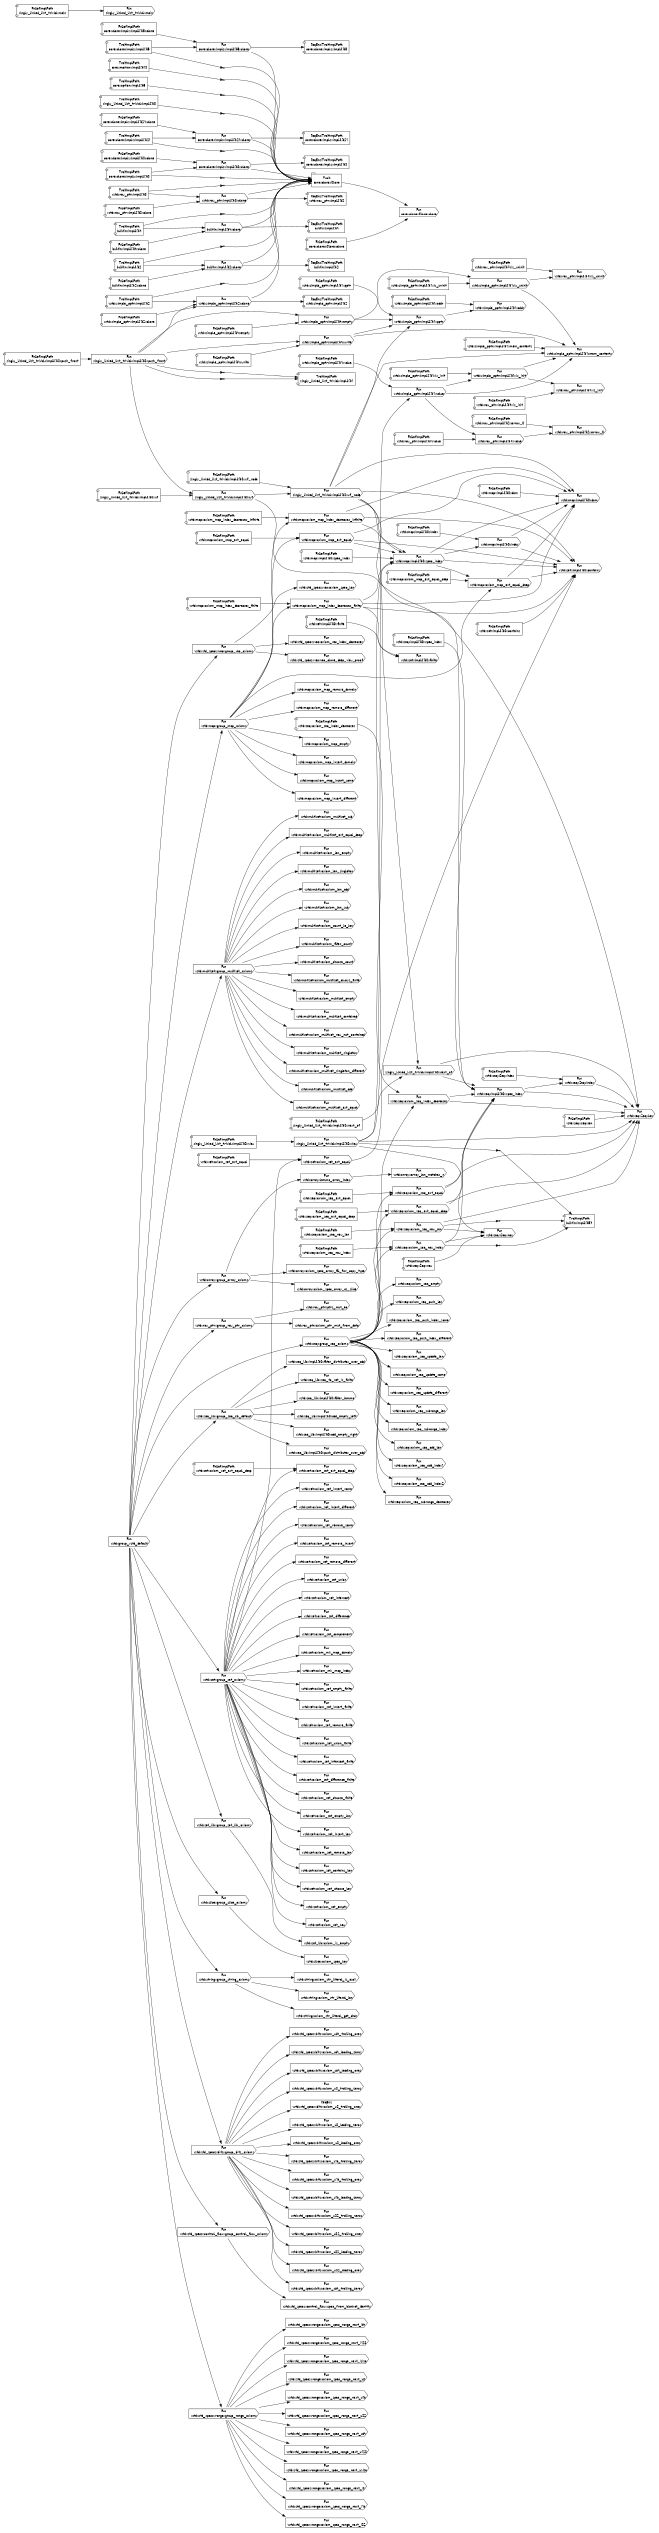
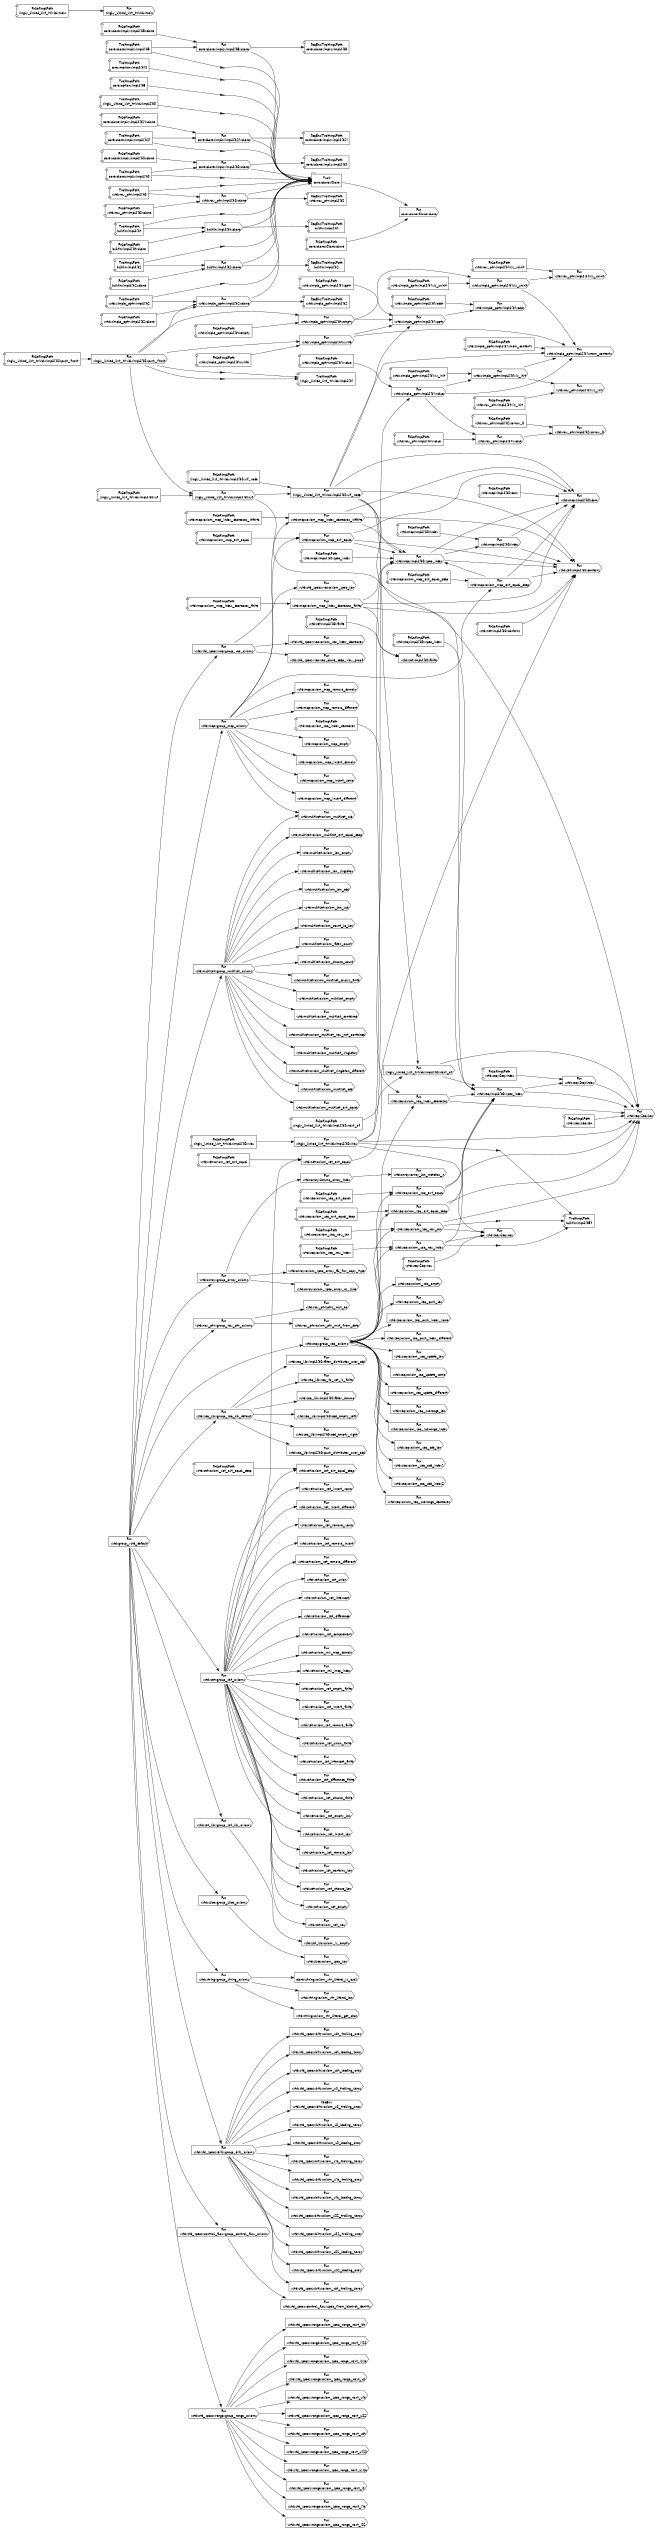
edge "Fun vstd::map::impl&%0::spec_index" -> "Fun vstd::map::axiom_map_ext_equal_deep": reversed
edge "Fun vstd::map::group_map_axioms" -> "Fun vstd::map::axiom_map_index_decreases_finite": now "Fun vstd::map::group_map_axioms" -> "Fun vstd::multiset::axiom_multiset_sub"
node "Fun vstd::string::axiom_str_literal_is_ascii": label "Fun vstd::string::axiom_str_literal_is_ascii" -> "Fun clone::string::axiom_str_literal_is_ascii"
